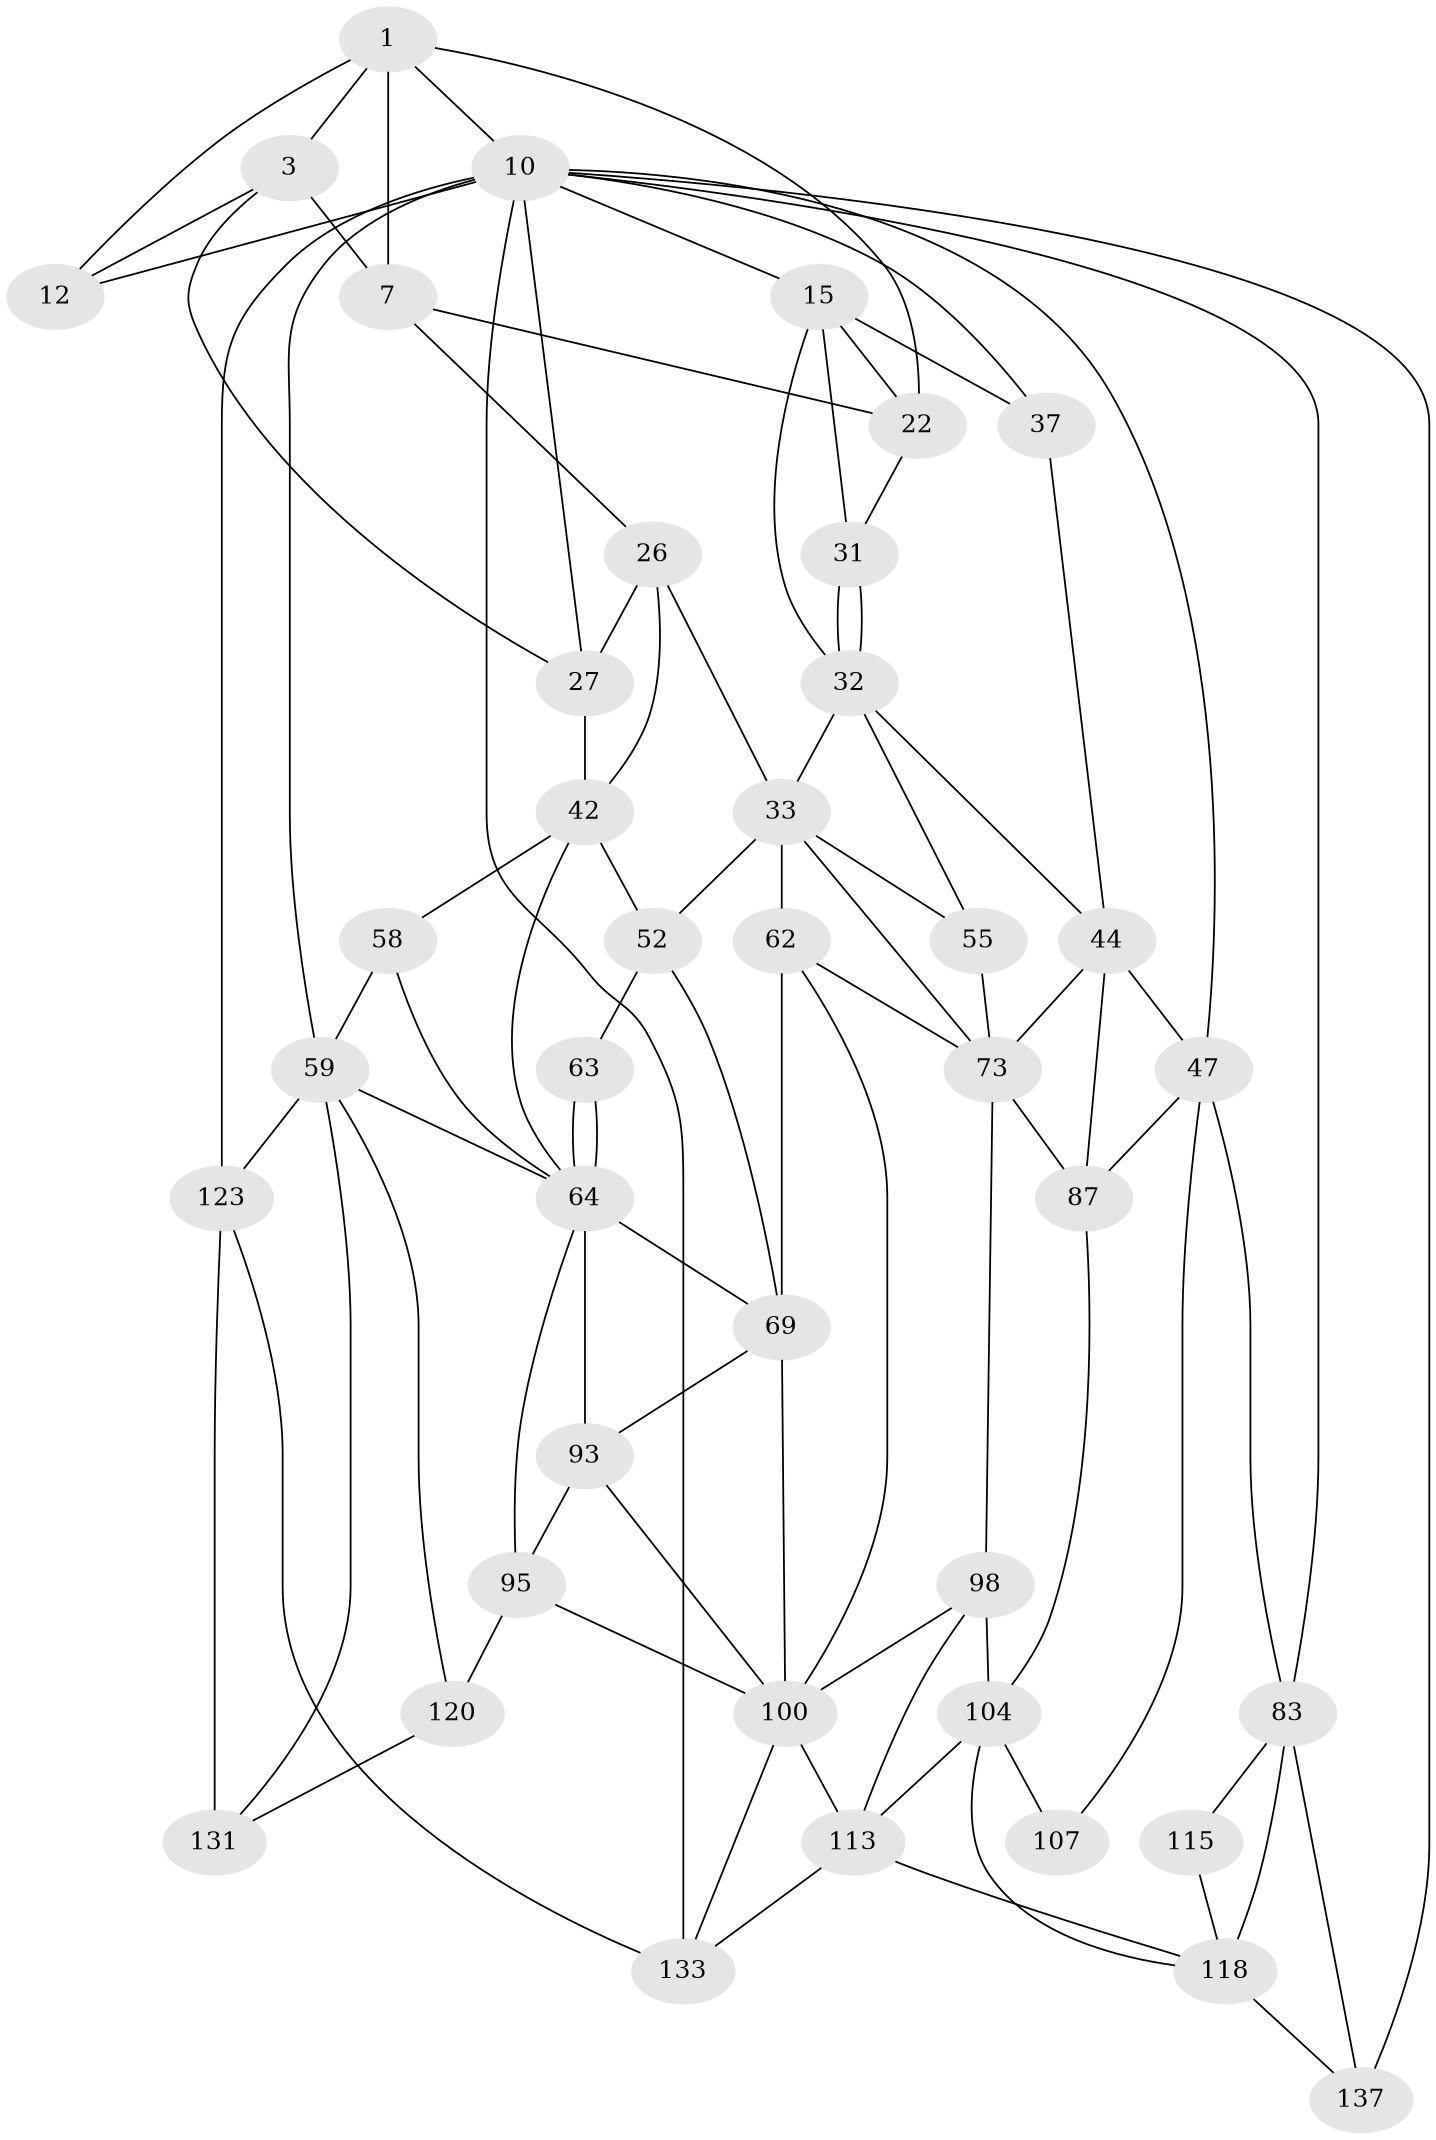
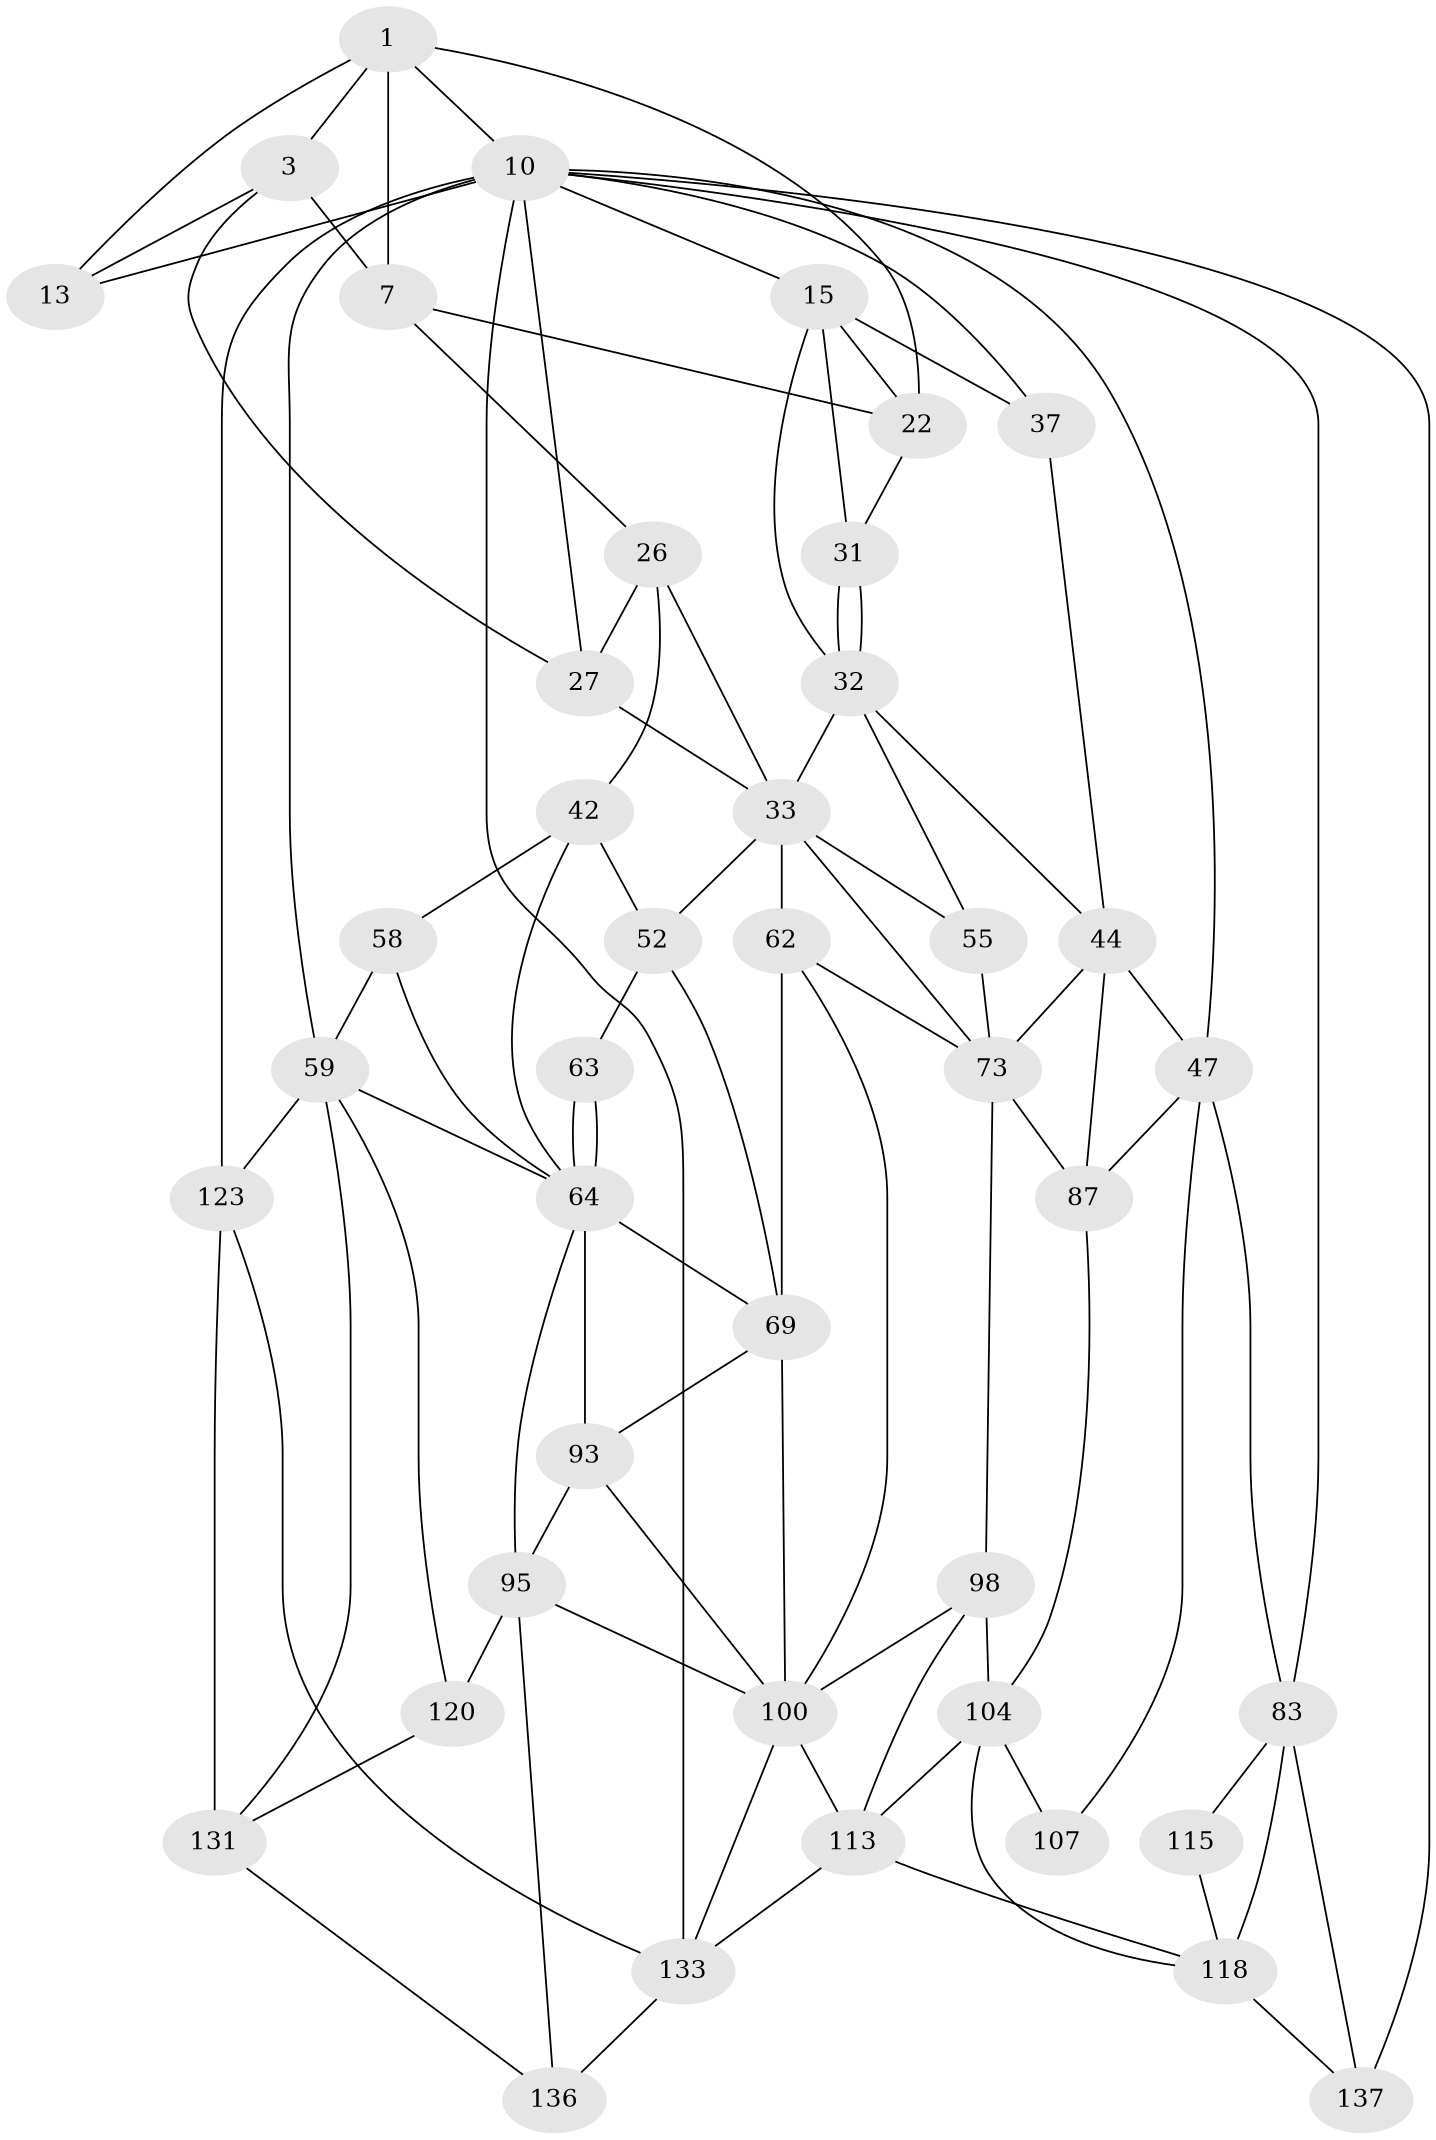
node "12": label "12" -> "13"
edge "27" -- "42": now "27" -- "33"
node "136": added
